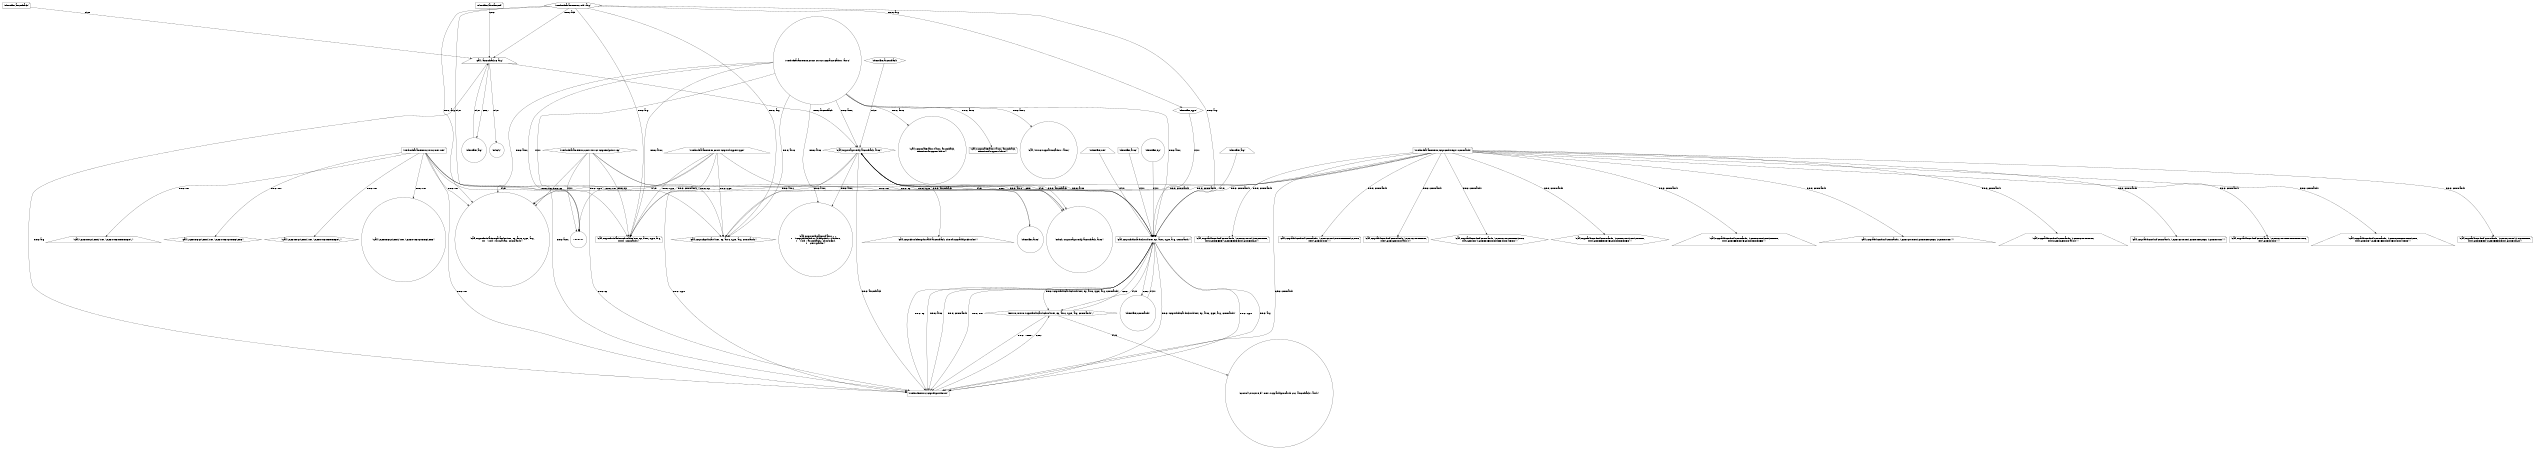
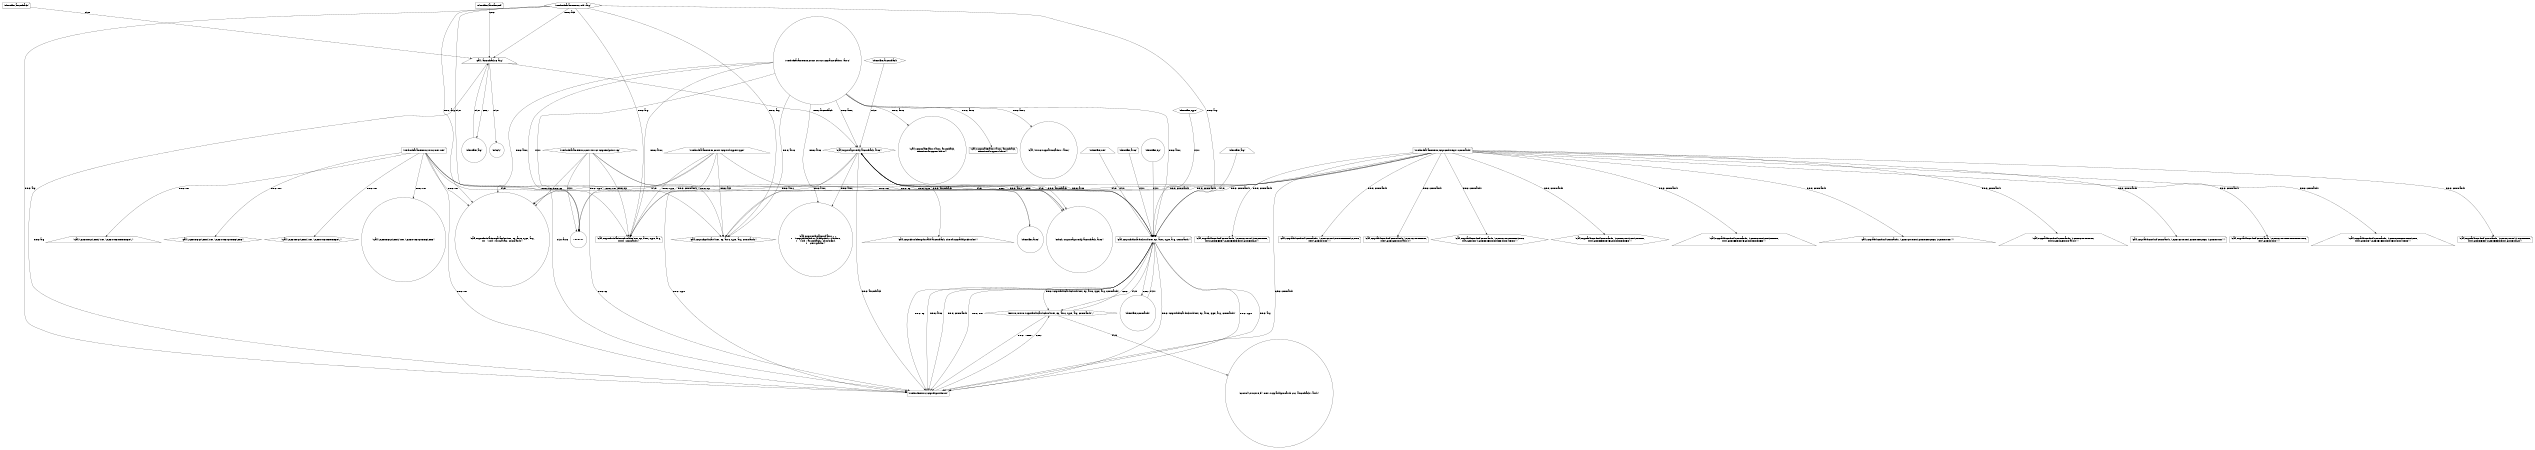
edge "(MethodParameterIn,void *arg)" -> "(Identifier,type)": now "(MethodParameterIn,void *arg)" -> "(MethodReturn,sctp_disposition_t)"
edge "(MethodParameterIn,const sctp_subtype_t type)" -> "(Call,sctp_sf_pdiscard(net, ep, asoc, type, arg, commands))": label "DDG: type" -> "DDG: ack"
edge "(MethodParameterIn,sctp_cmd_seq_t *commands)" -> "1000107": added, label "AST:"
edge "(MethodParameterIn,const struct sctp_association *asoc)" -> "(MethodReturn,sctp_disposition_t)": label "DDG: asoc" -> "AST: asoc"
